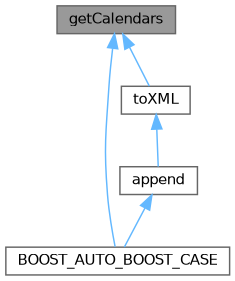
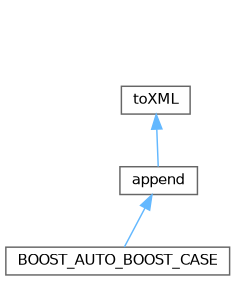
node "getCalendars": removed
